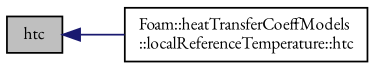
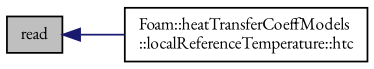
node "htc": label "htc" -> "read"
